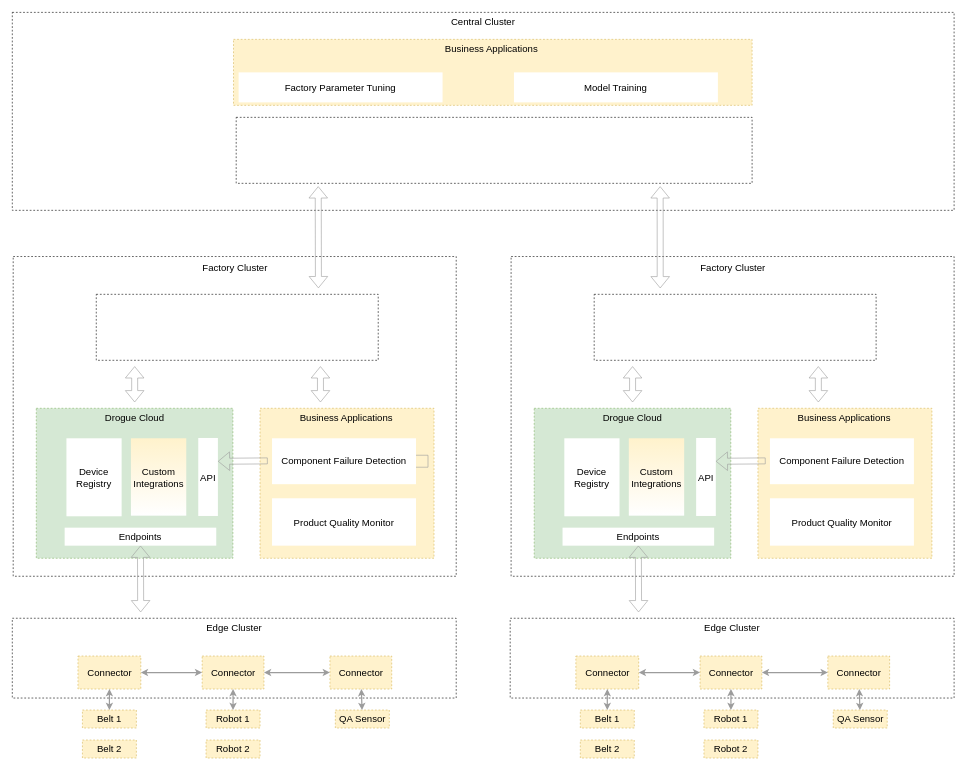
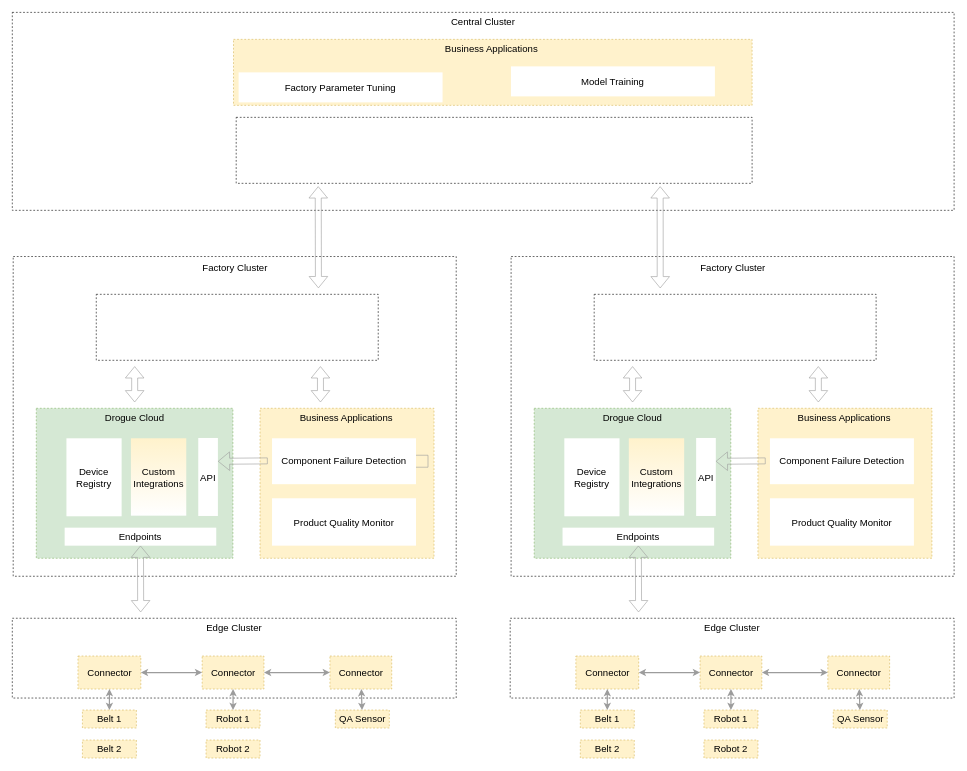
node "Model Training": moved (616, 87) -> (613, 81)
